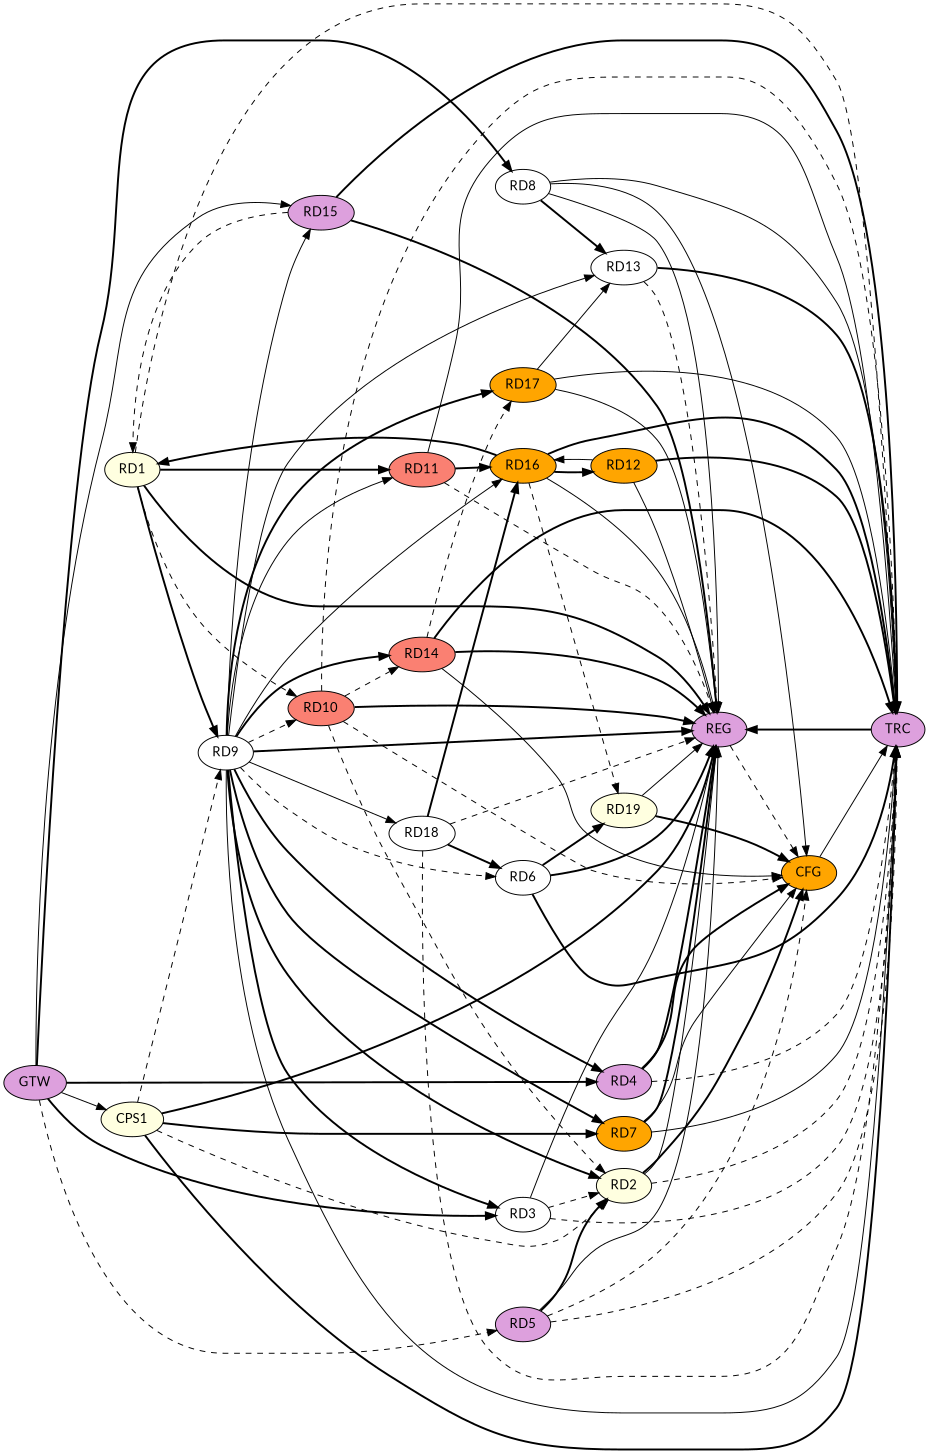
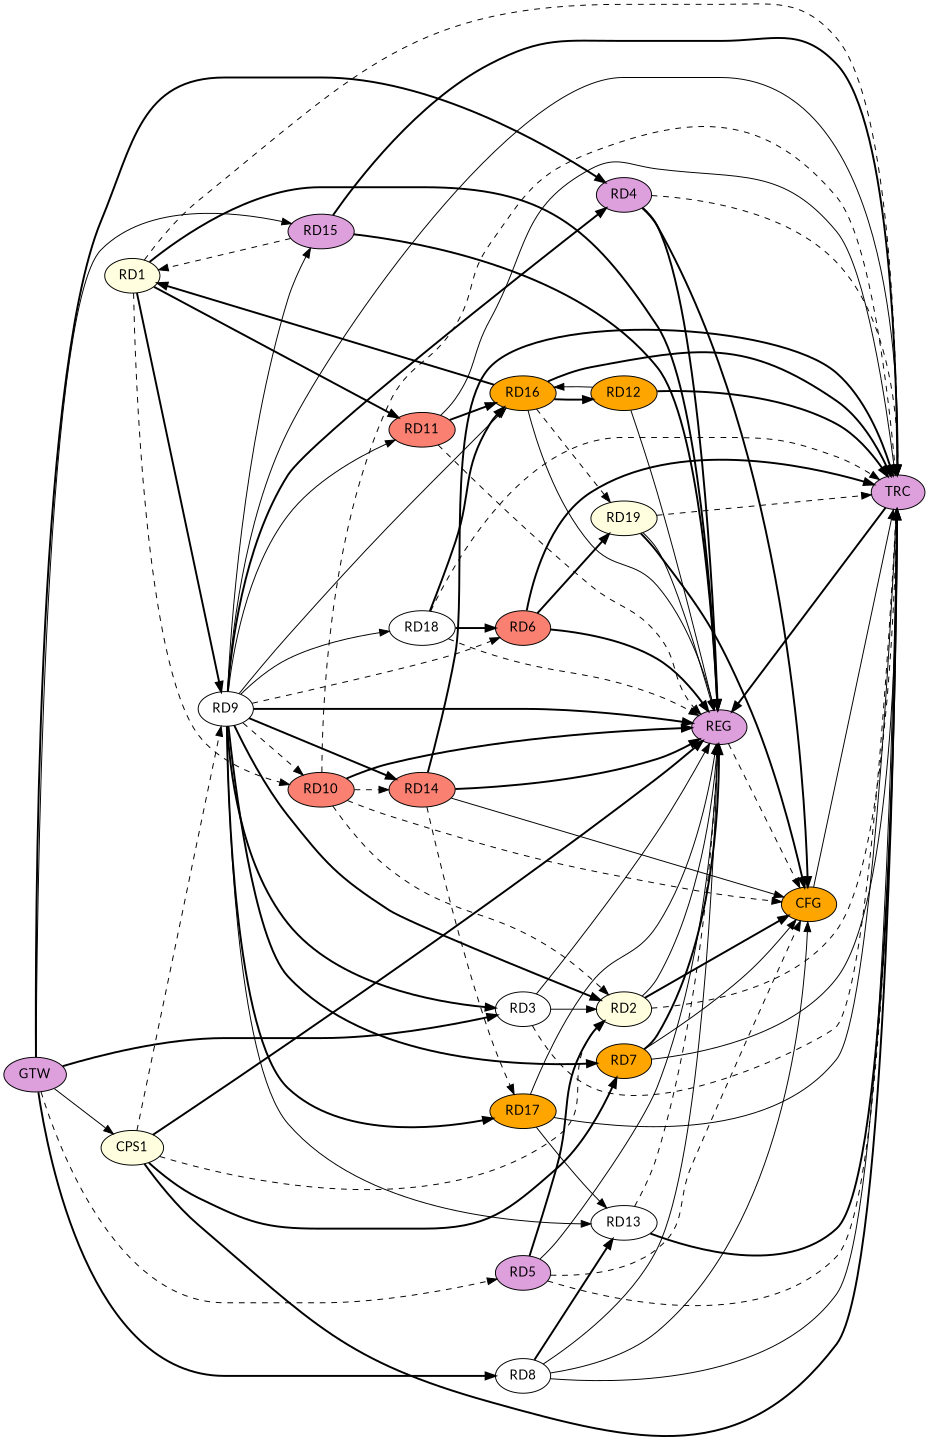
edge "RD19" -> "TRC": added
node "RD6": fillcolor white -> salmon
edge "RD3" -> "RD2": style dashed -> solid
